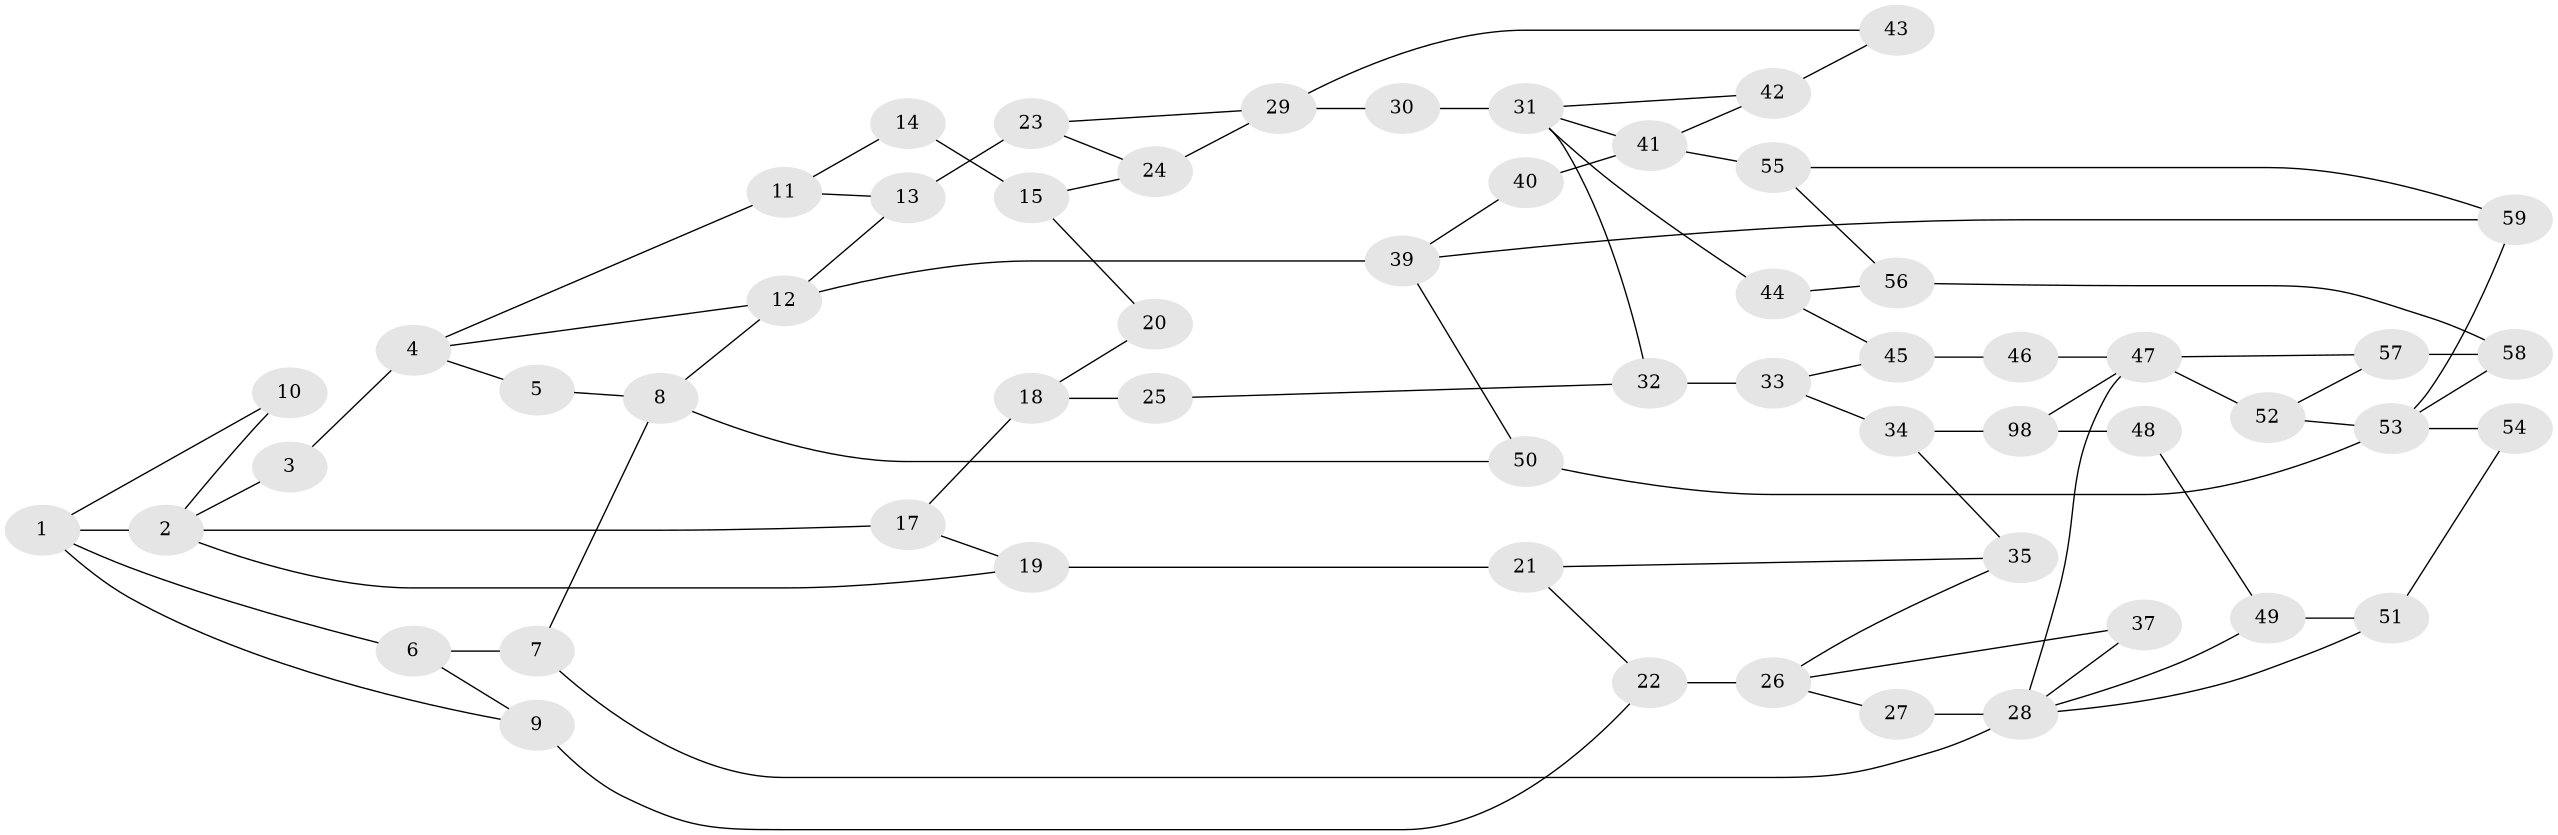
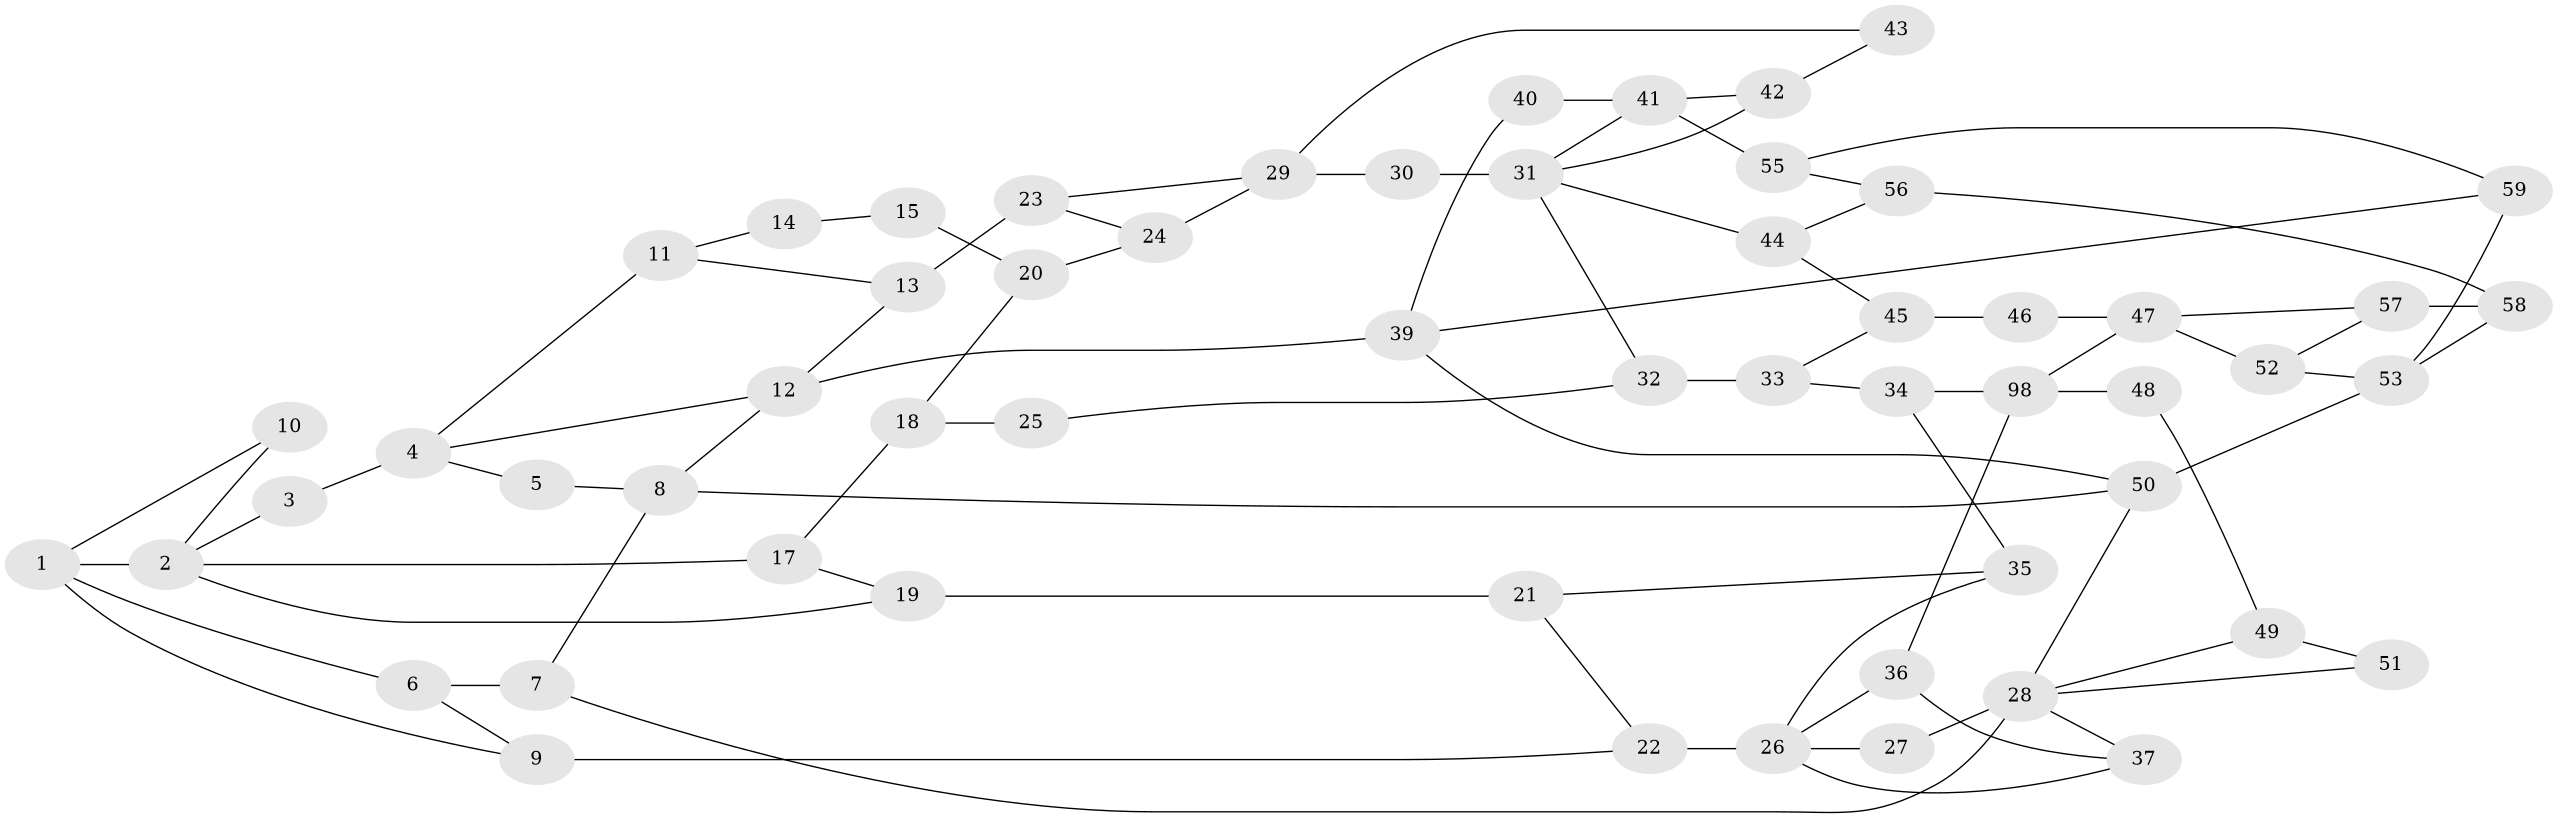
edge "24" -- "15": now "24" -- "20"
node "54": removed
edge "47" -- "28": now "50" -- "28"
node "36": added
